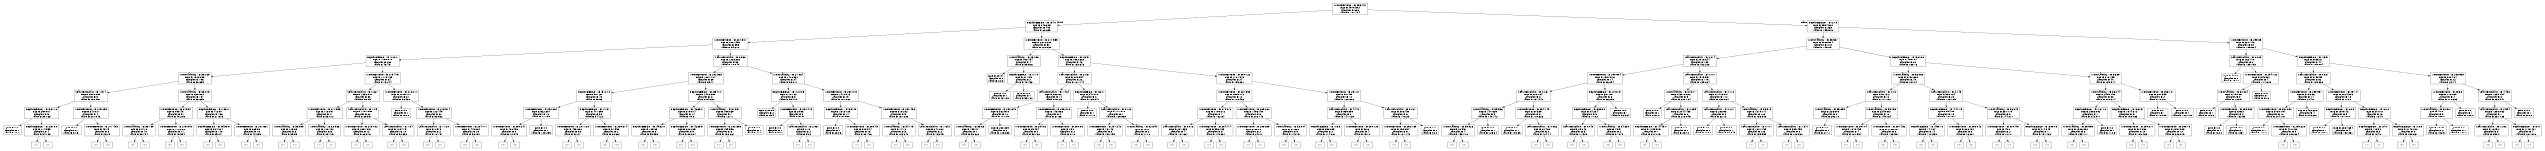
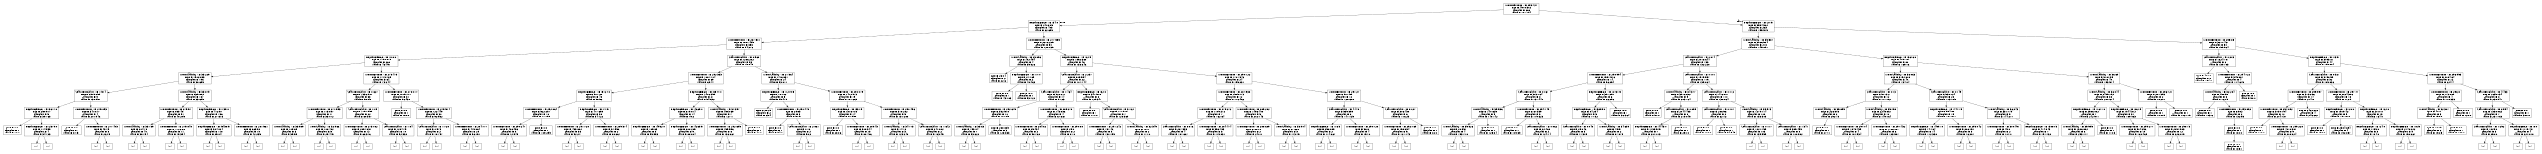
edge "WOA_TEMP_K <= 293.892 mse = 6.502 samples = 2 value = 132.55" -> "mse = -0.0 samples = 1 value = 135.1": now "mse = 0.0 samples = 1 value = 130.0" -> "mse = -0.0 samples = 1 value = 135.1"
